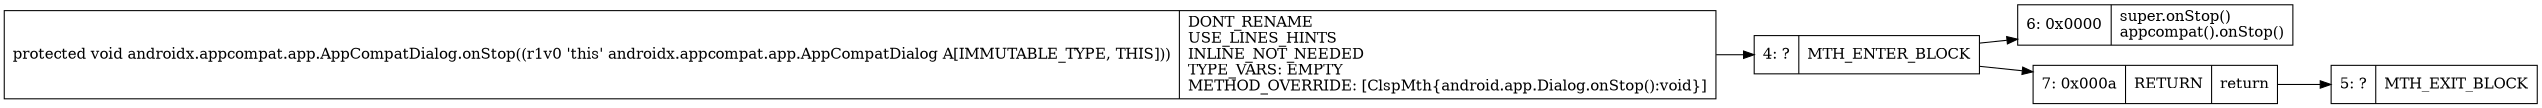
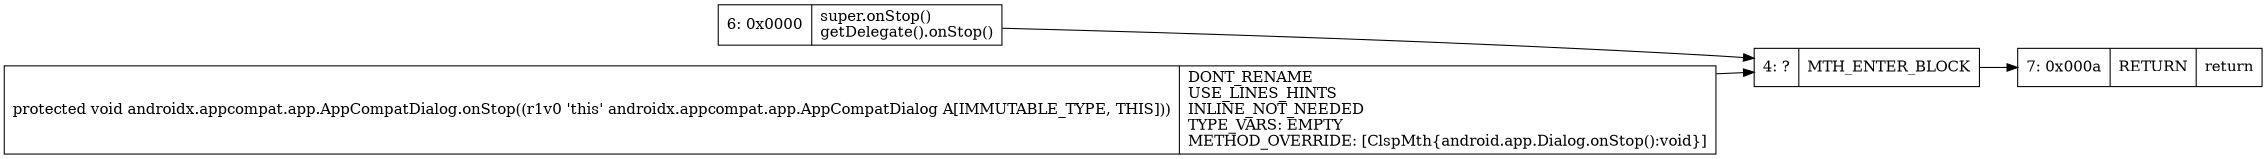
node "6: 0x0000": text "appcompat().onStop()" -> "getDelegate().onStop()"
edge "4: ?" -> "6: 0x0000": reversed
node "5: ?": removed
